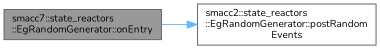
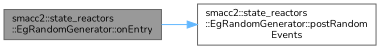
node "smacc7::state_reactors ::EgRandomGenerator::onEntry": label "smacc7::state_reactors ::EgRandomGenerator::onEntry" -> "smacc2::state_reactors ::EgRandomGenerator::onEntry"
